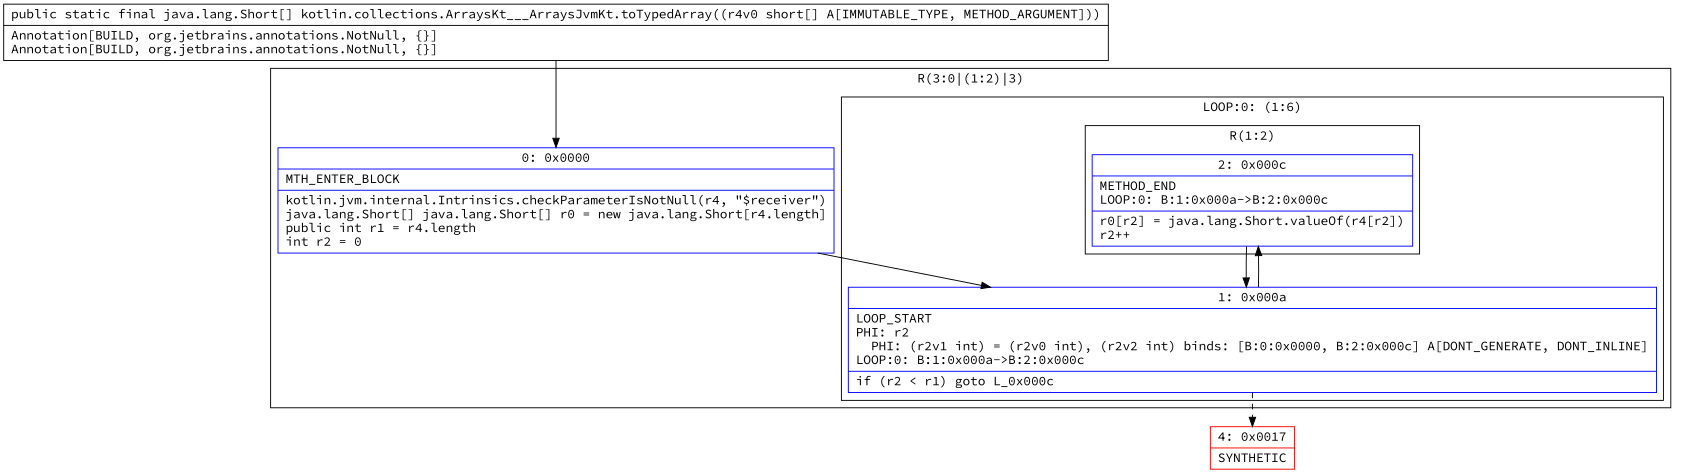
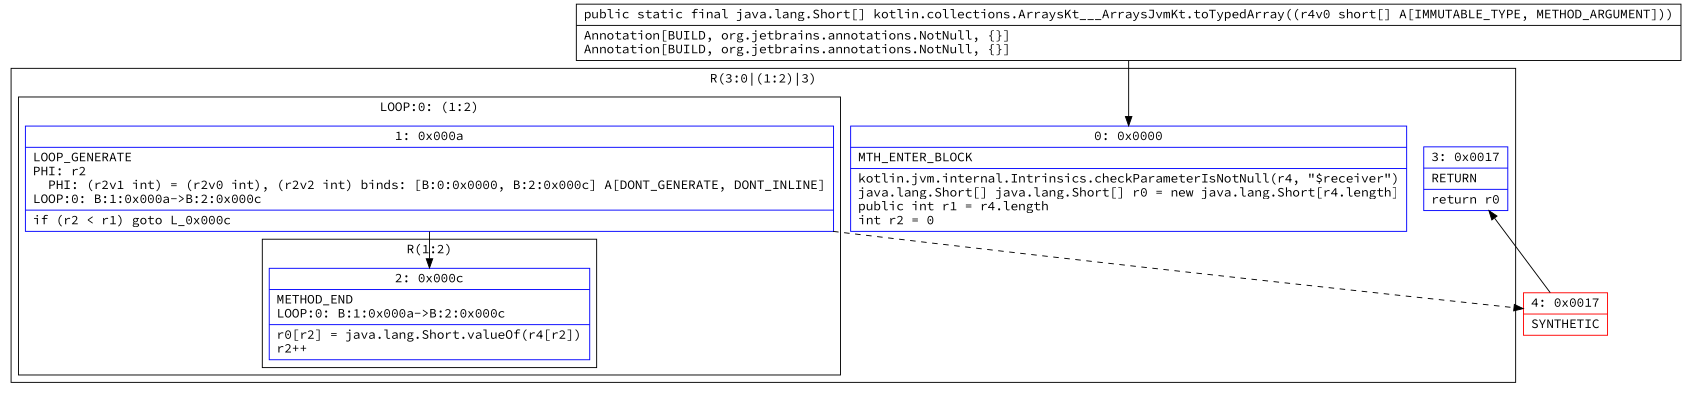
cluster "LOOP:0: (1:6)": label "LOOP:0: (1:6)" -> "LOOP:0: (1:2)"
node "3: 0x0017": added
edge "2: 0x000c" -> "1: 0x000a": removed
edge "0: 0x0000" -> "1: 0x000a": removed
node "1: 0x000a": text "LOOP_START" -> "LOOP_GENERATE"
